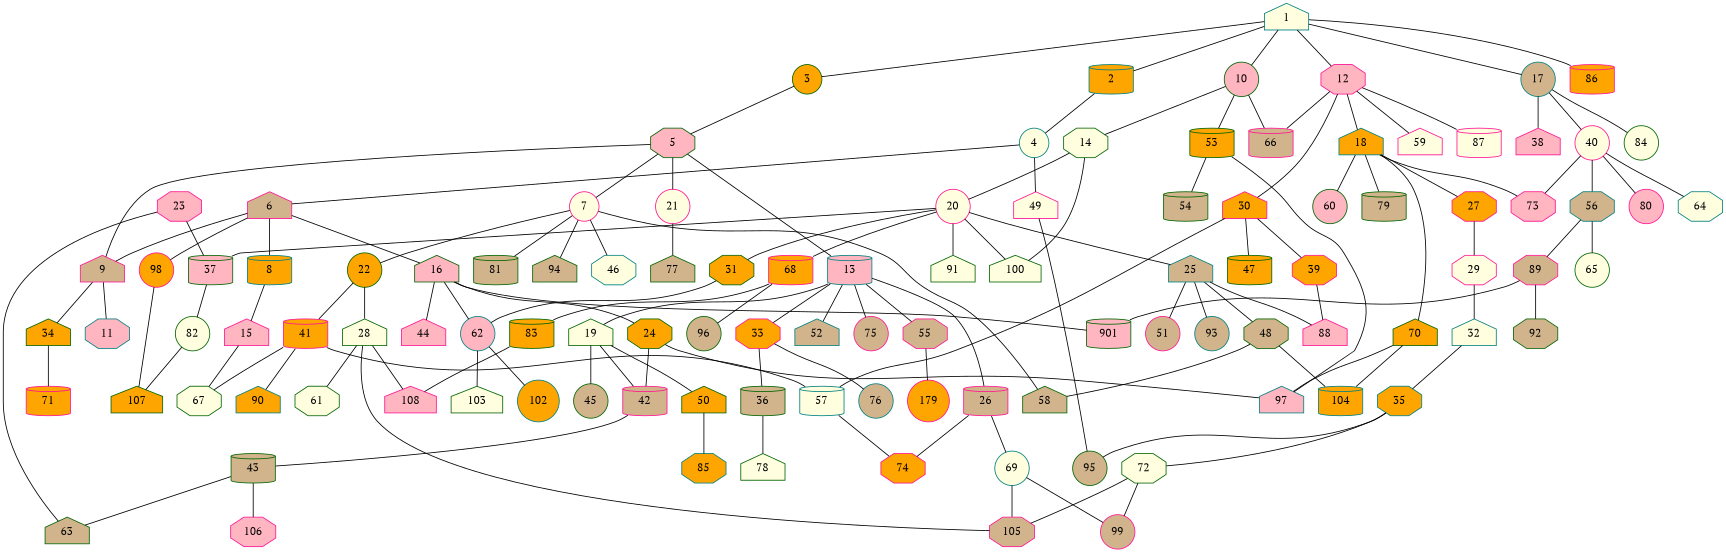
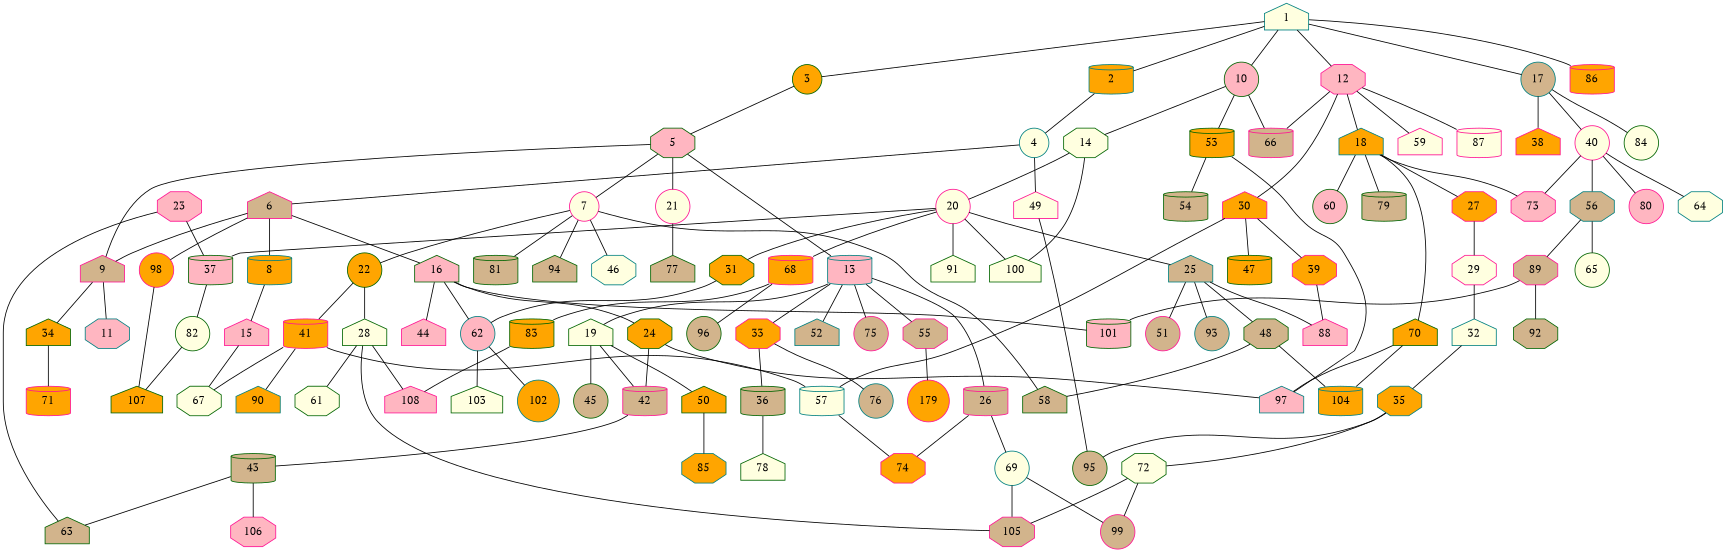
node "38": fillcolor lightpink -> orange
node "901": label "901" -> "101"
